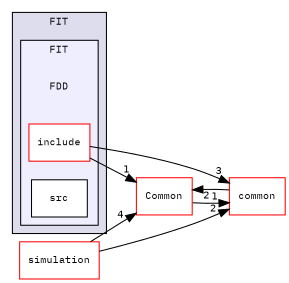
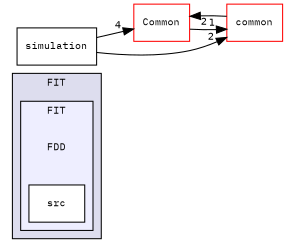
node "include": removed
node "simulation": color red -> black
